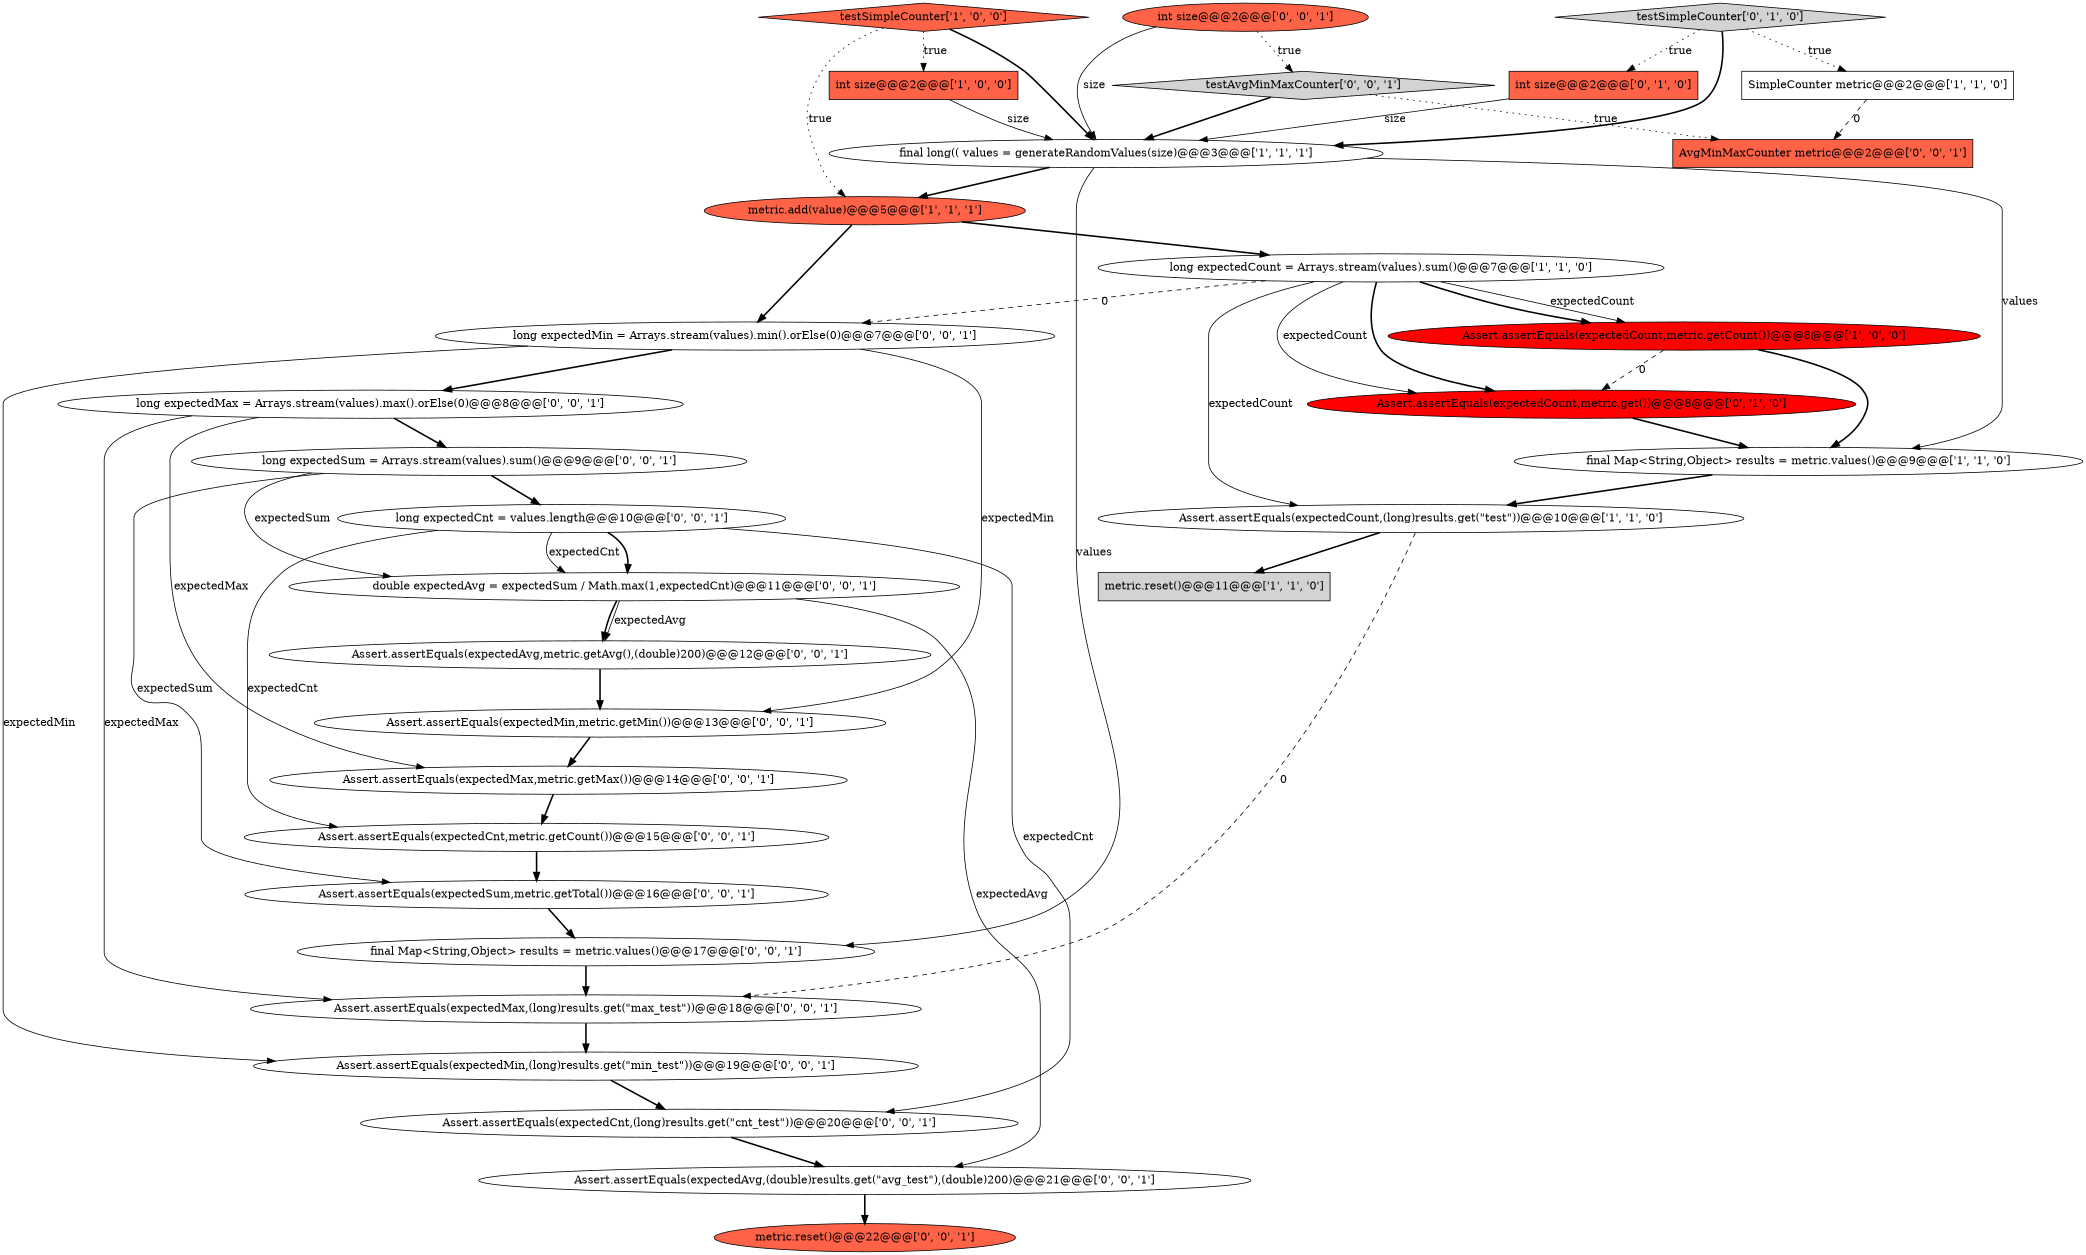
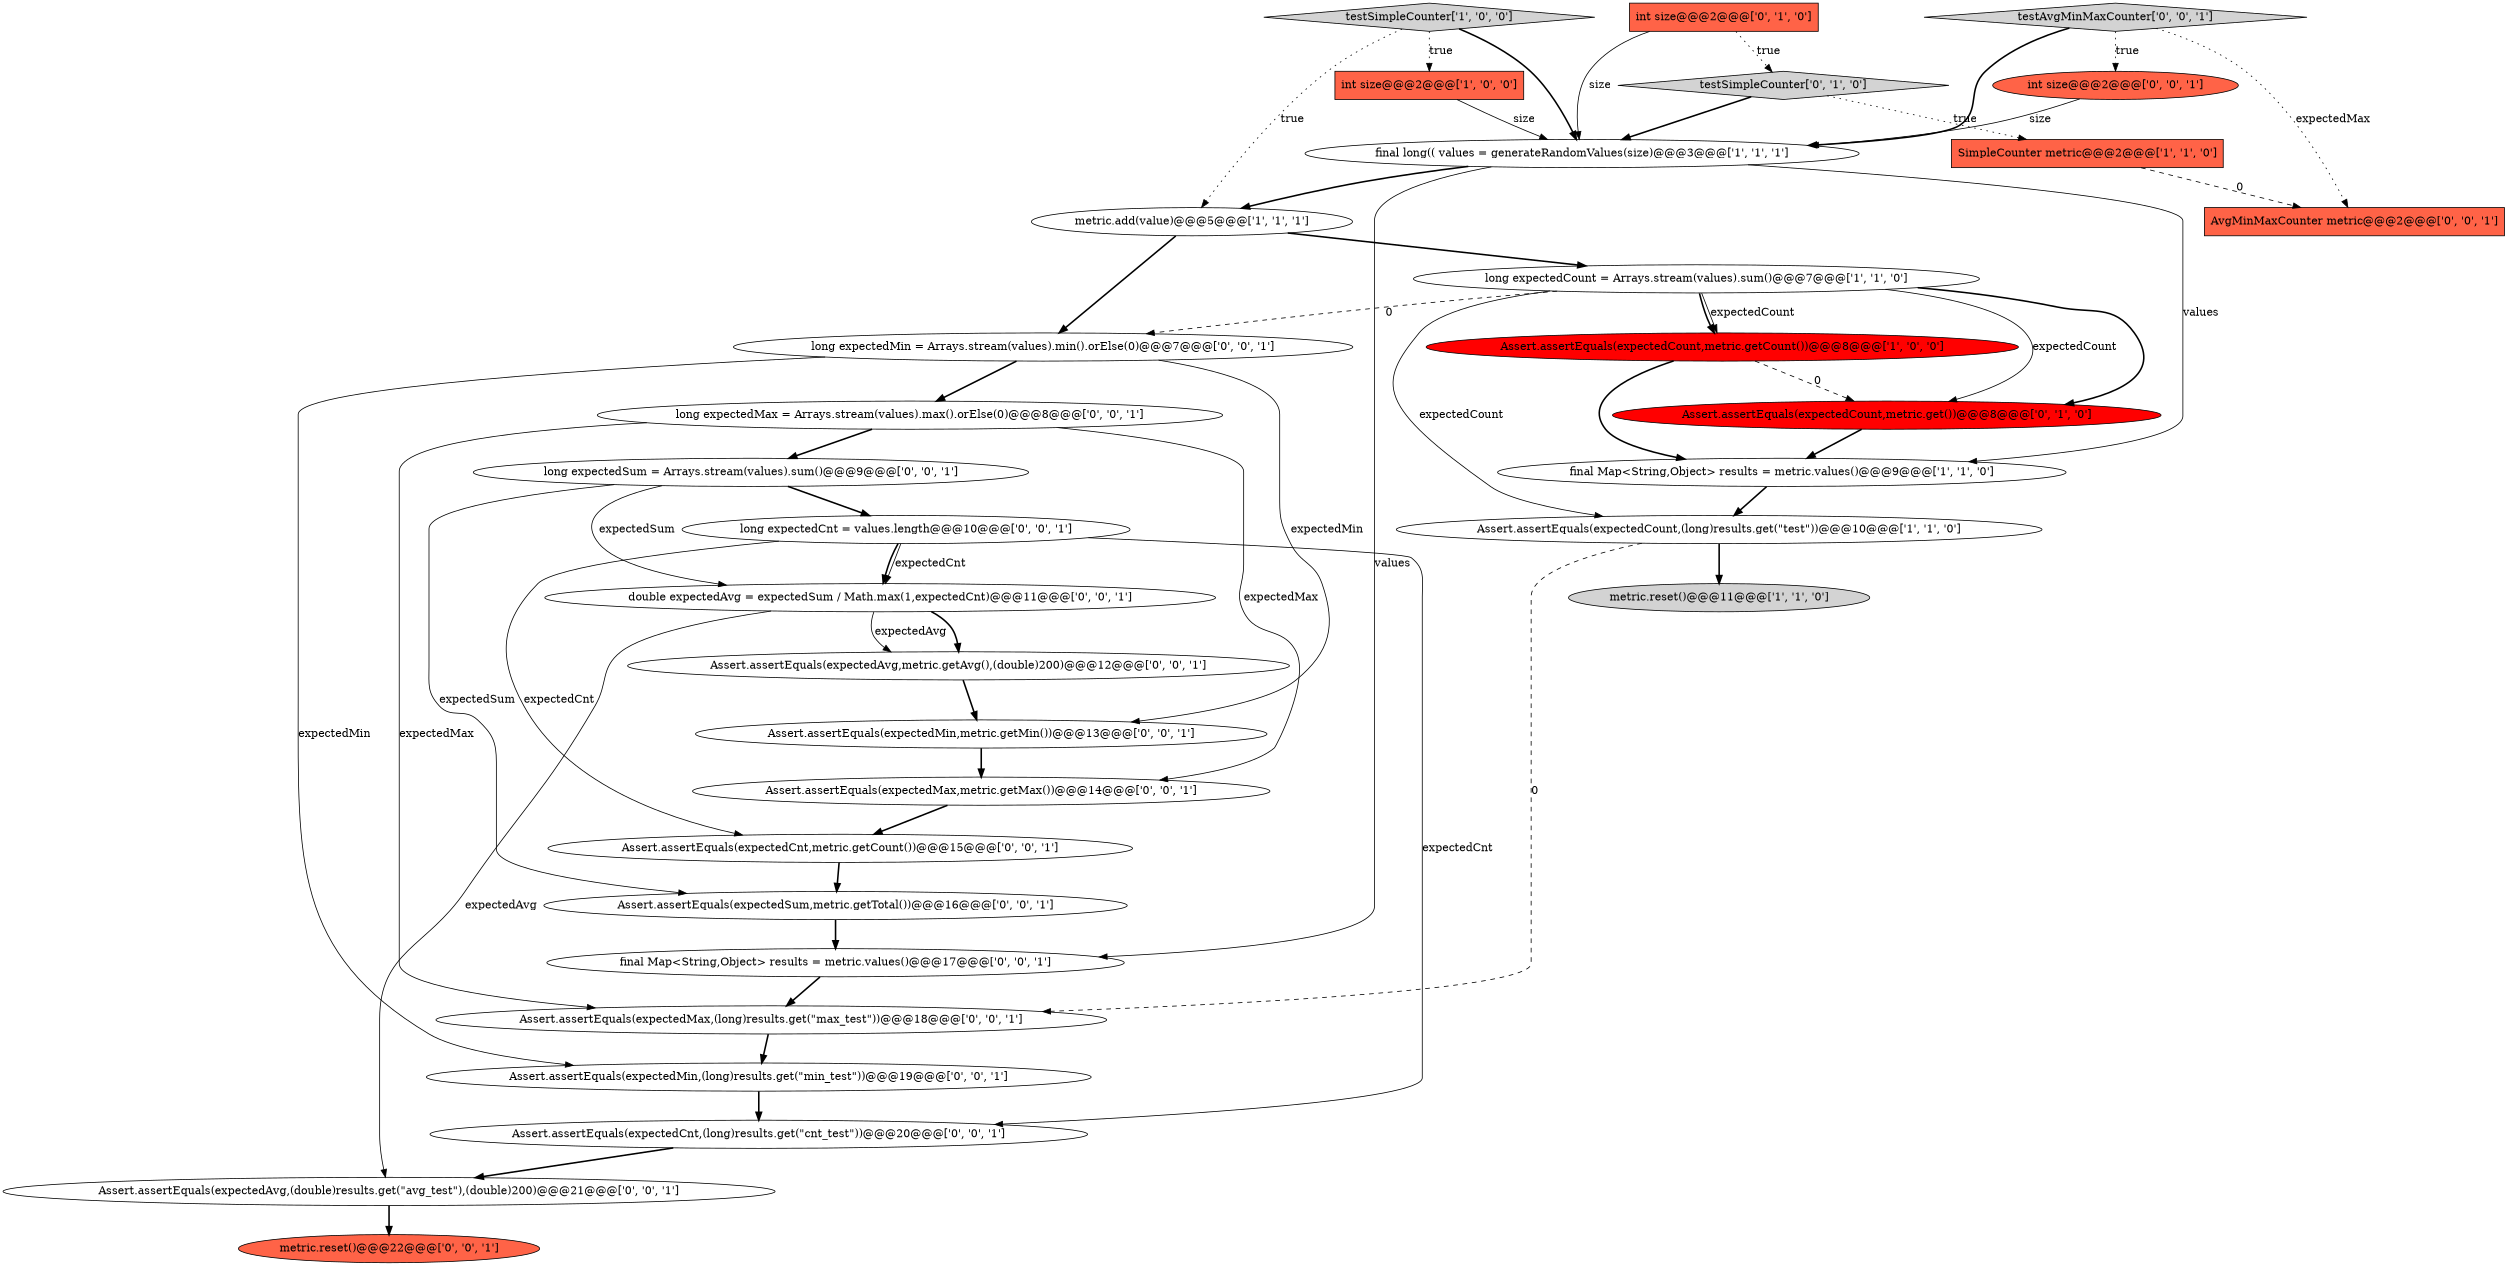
node "testSimpleCounter['1', '0', '0']": fillcolor tomato -> lightgray
edge "testSimpleCounter['0', '1', '0']" -> "int size@@@2@@@['0', '1', '0']": reversed
edge "int size@@@2@@@['0', '0', '1']" -> "testAvgMinMaxCounter['0', '0', '1']": reversed
node "SimpleCounter metric@@@2@@@['1', '1', '0']": fillcolor white -> tomato
edge "testAvgMinMaxCounter['0', '0', '1']" -> "AvgMinMaxCounter metric@@@2@@@['0', '0', '1']": label "true" -> "expectedMax"
node "metric.add(value)@@@5@@@['1', '1', '1']": fillcolor tomato -> white
node "metric.reset()@@@11@@@['1', '1', '0']": shape box -> ellipse
